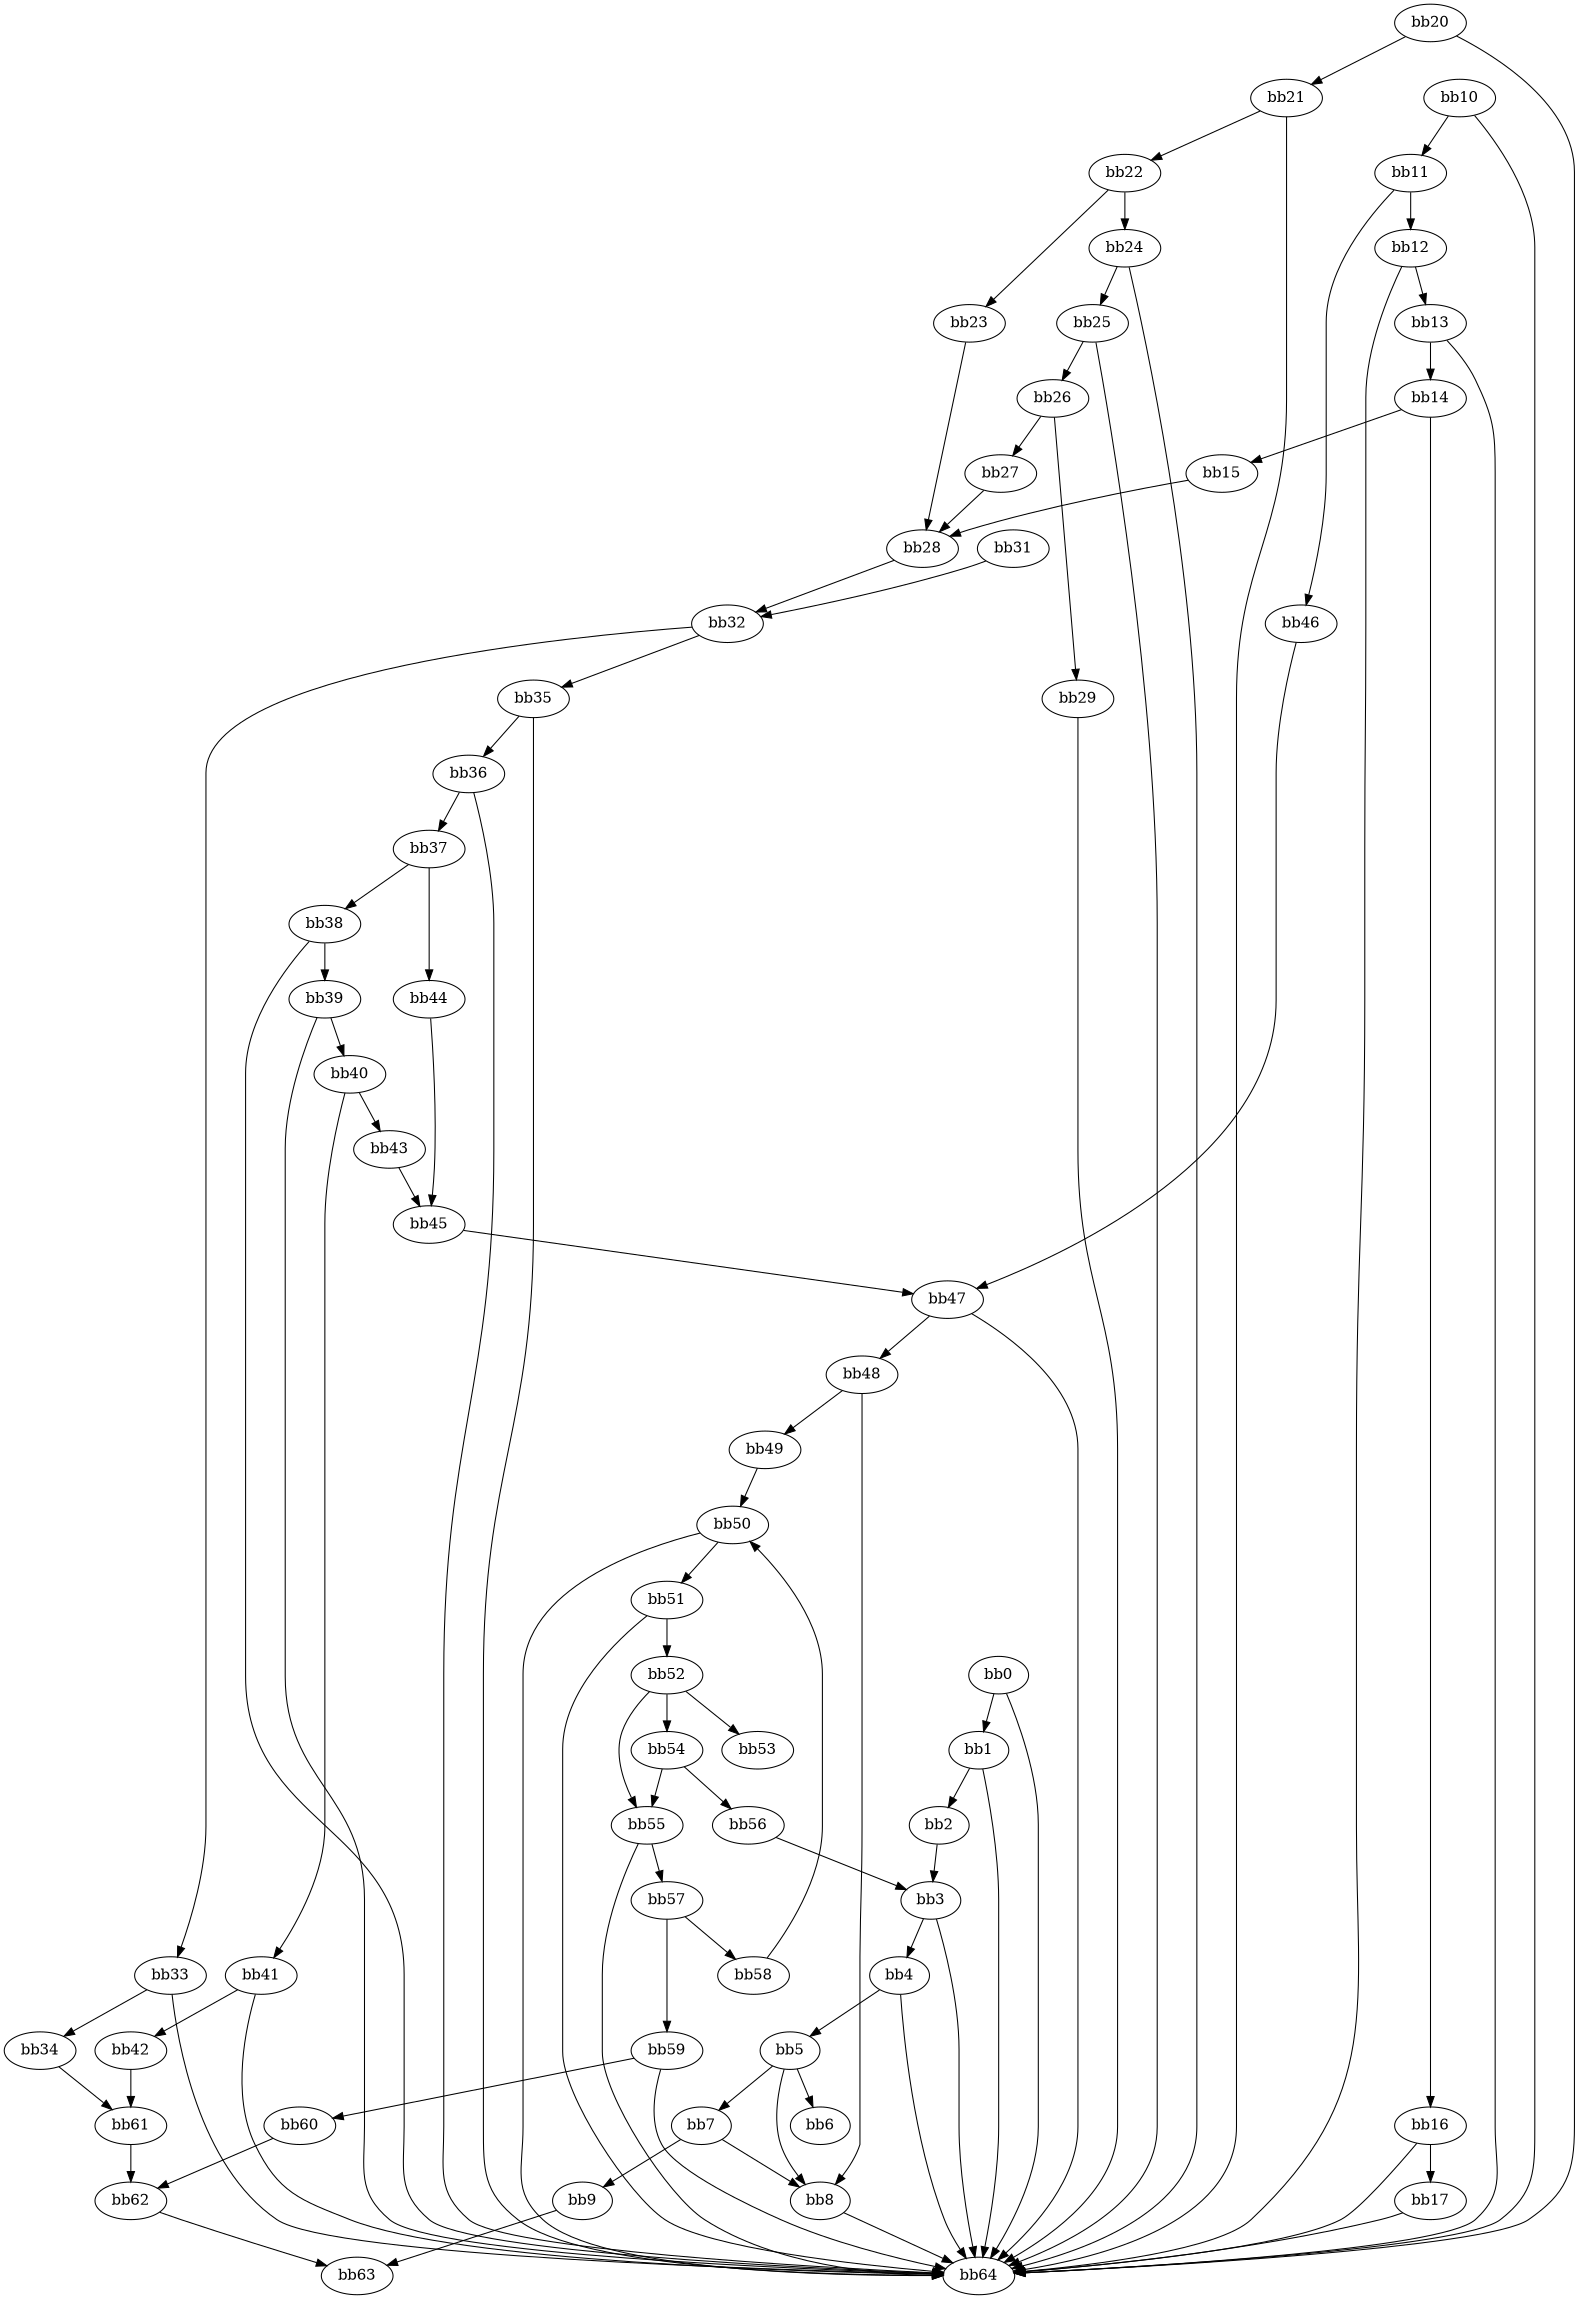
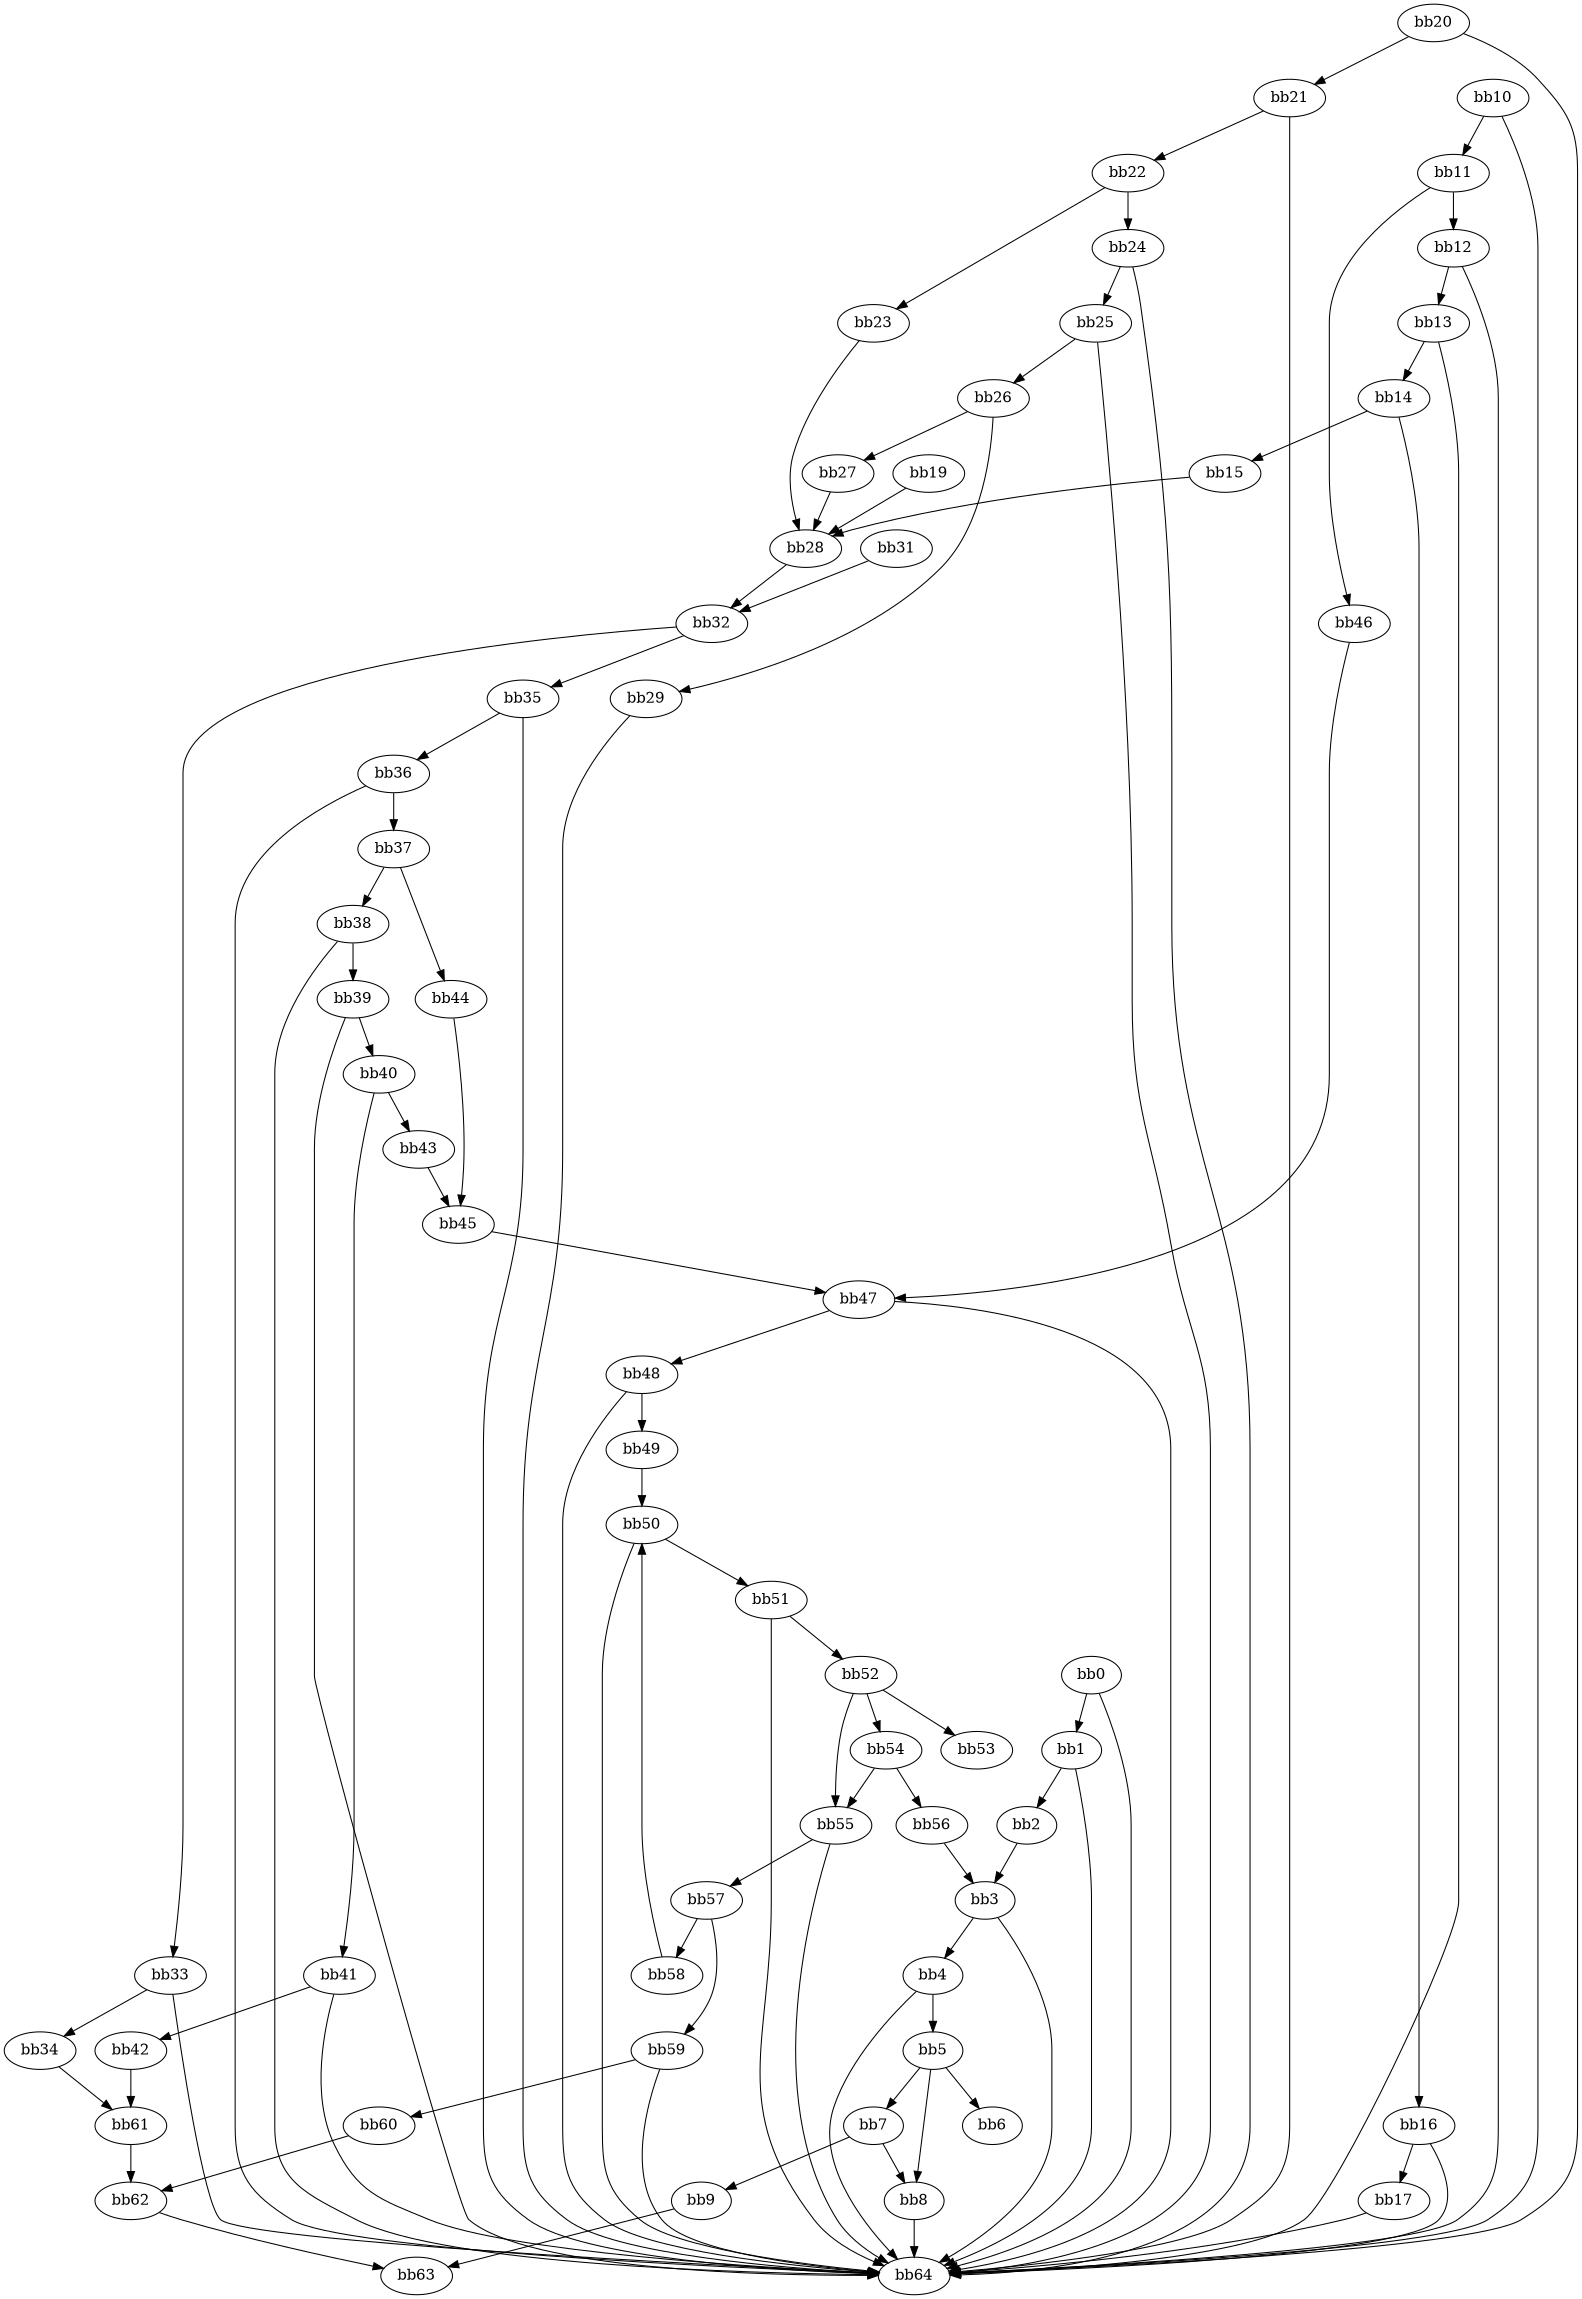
node "bb19": added
edge "bb48" -> "bb8": now "bb48" -> "bb64"
